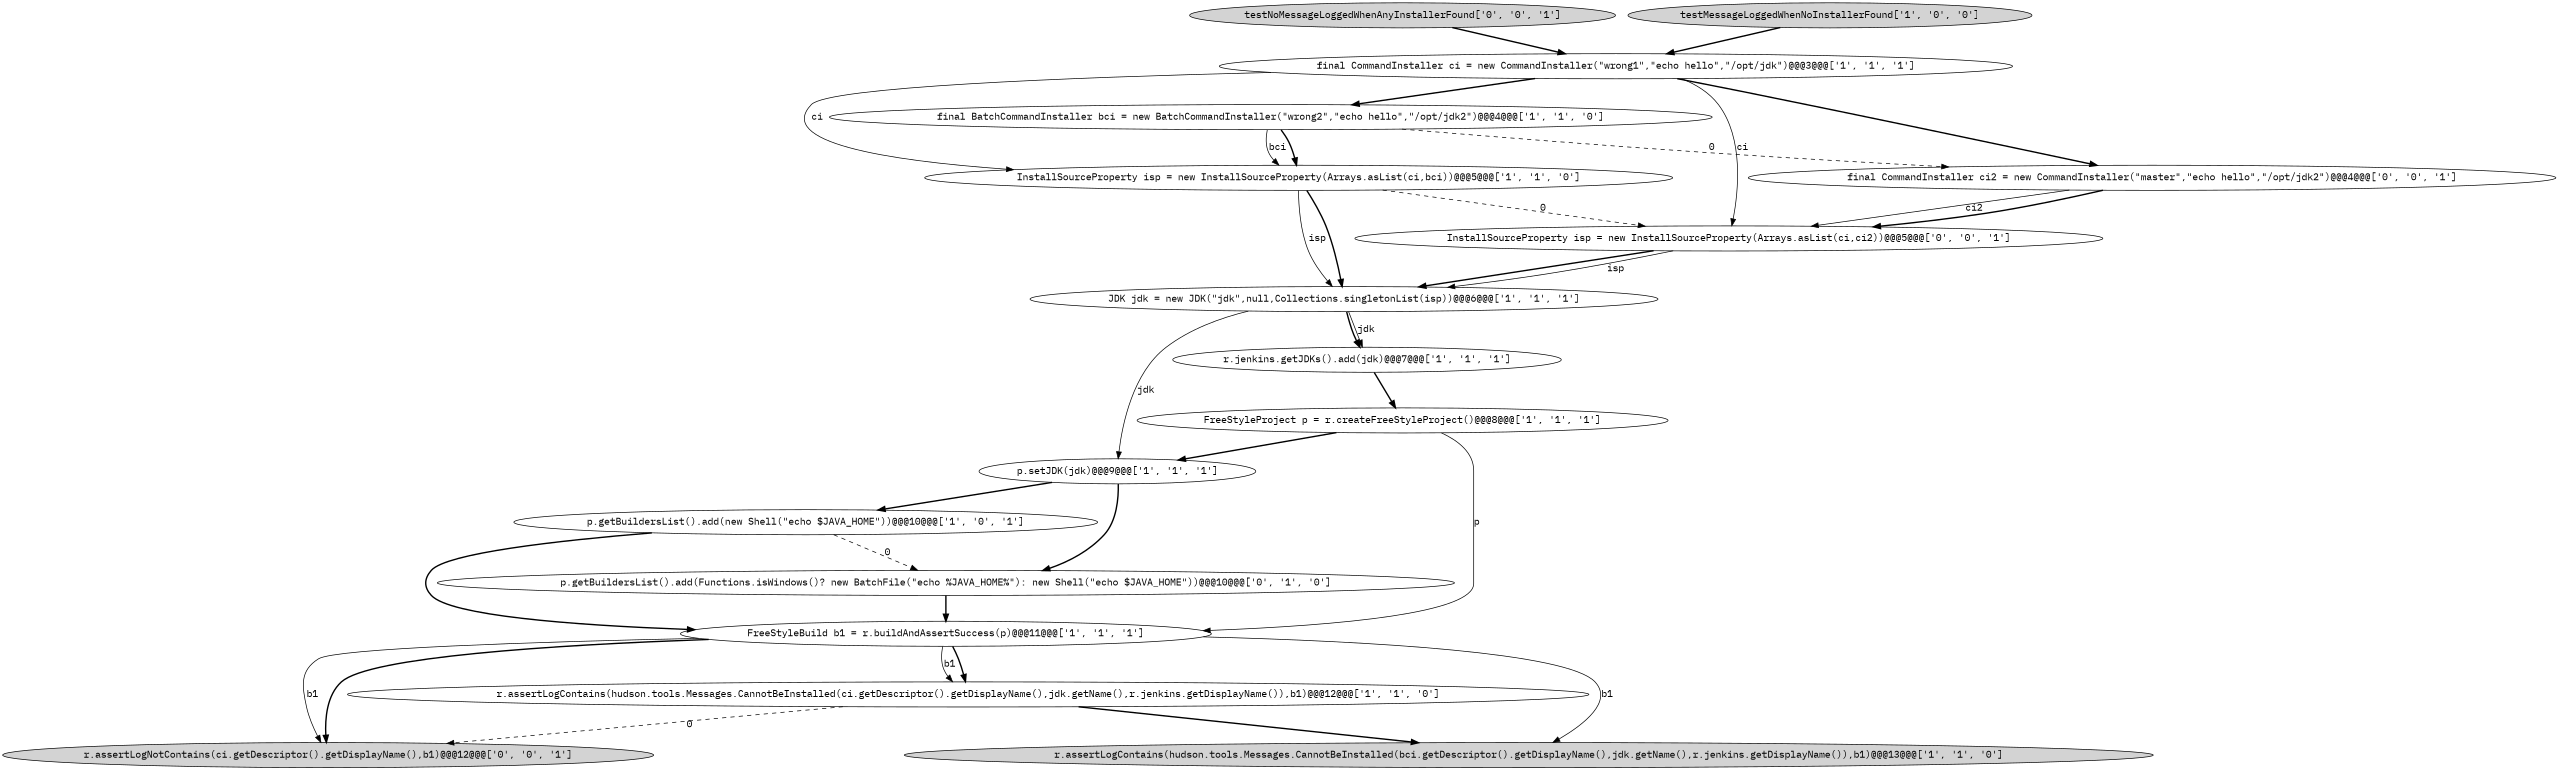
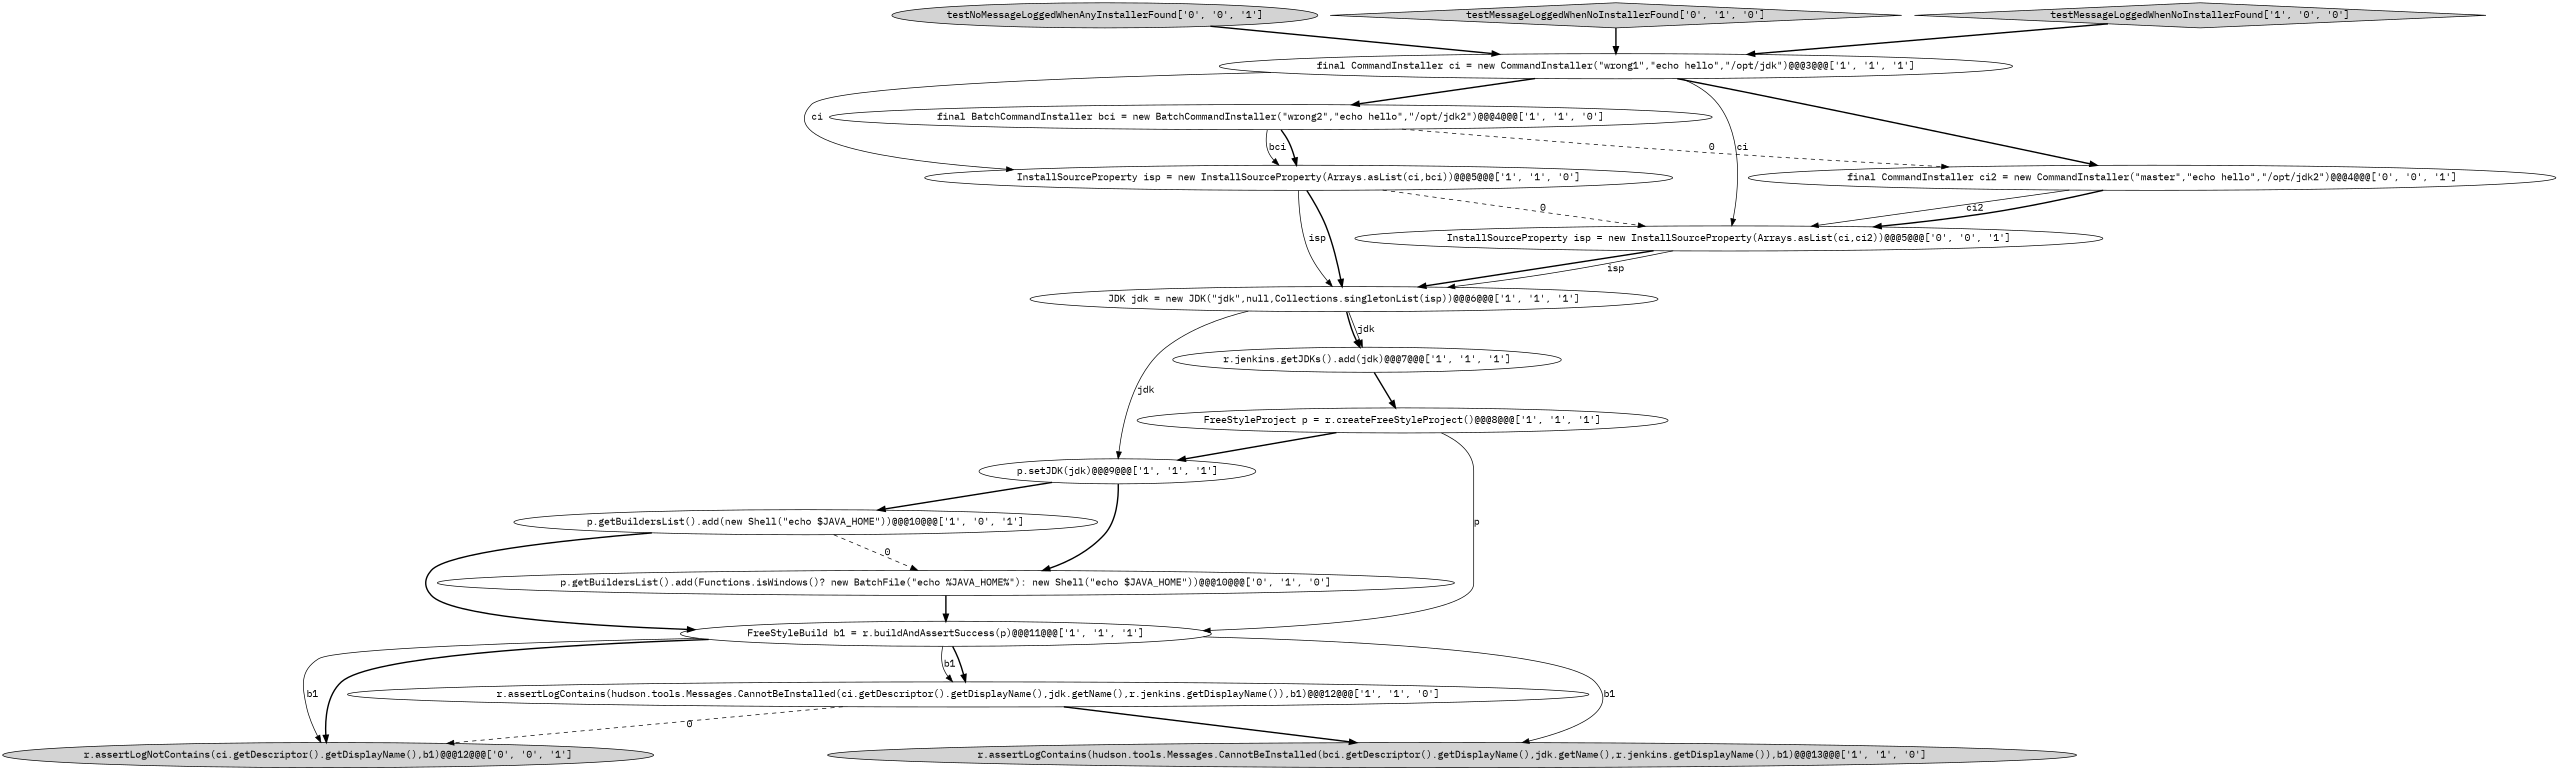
node "testMessageLoggedWhenNoInstallerFound['0', '1', '0']": added
node "testMessageLoggedWhenNoInstallerFound['1', '0', '0']": shape ellipse -> diamond
